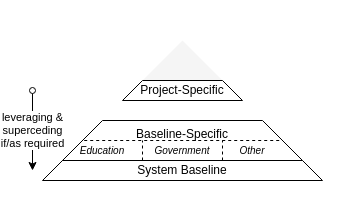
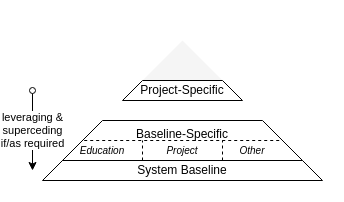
node "Government": label "Government" -> "Project"
